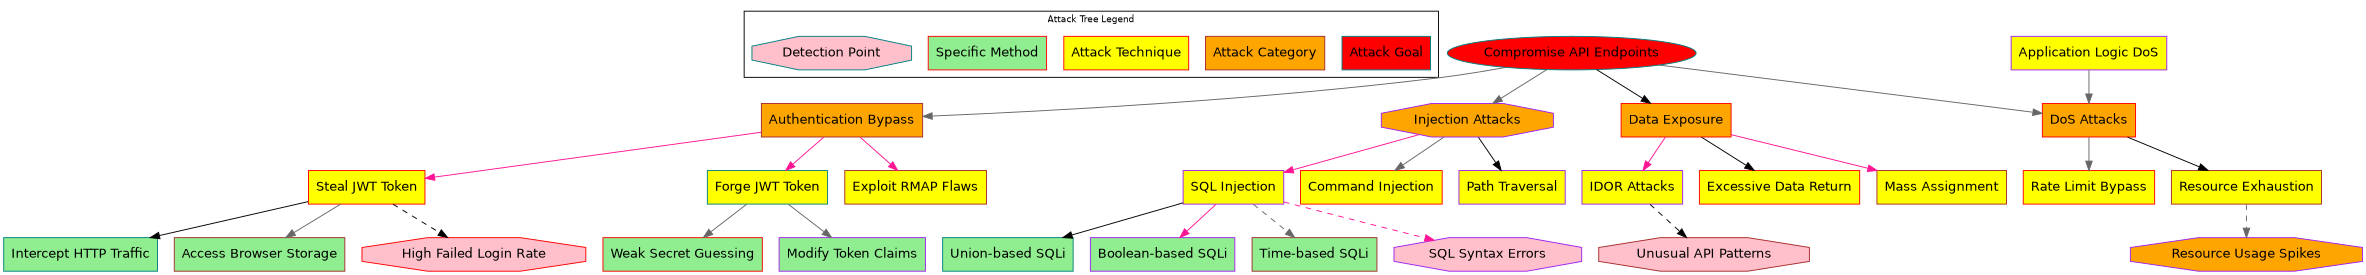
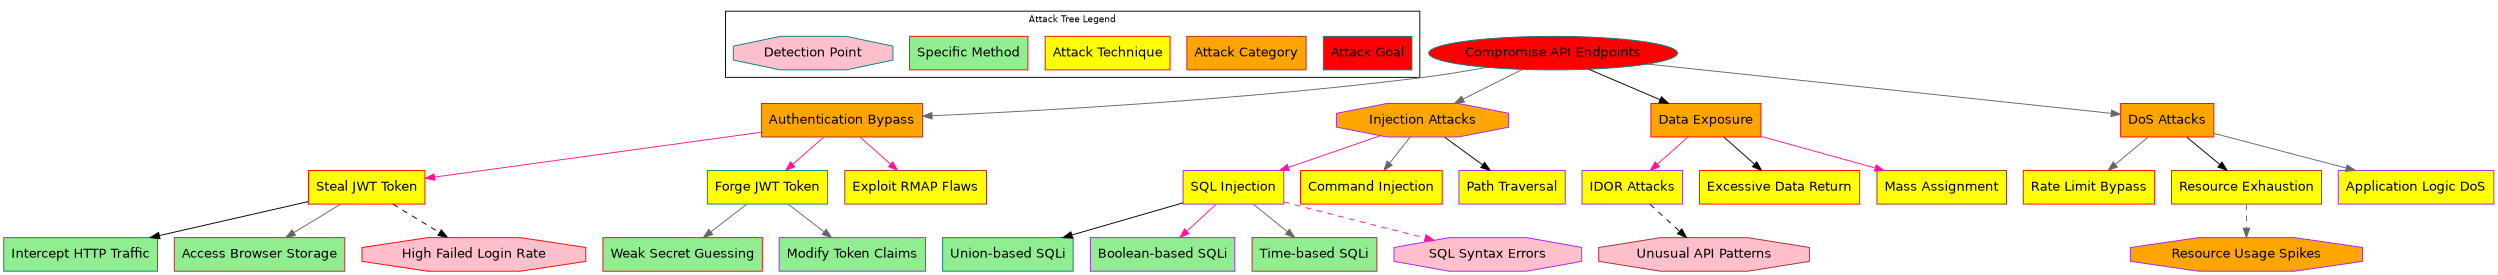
edge "Application Logic DoS" -> "DoS Attacks": reversed
edge "SQL Injection" -> "Time-based SQLi": style dashed -> solid
